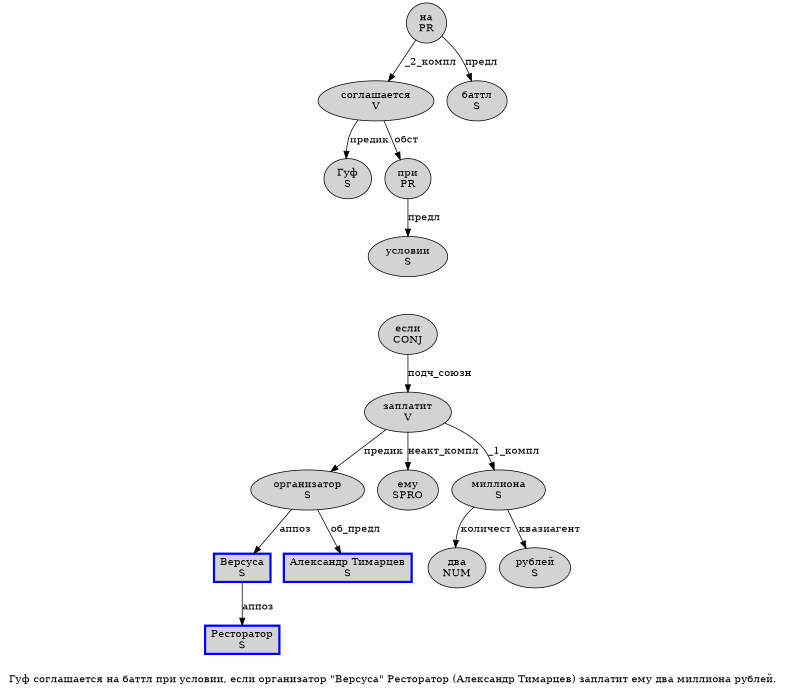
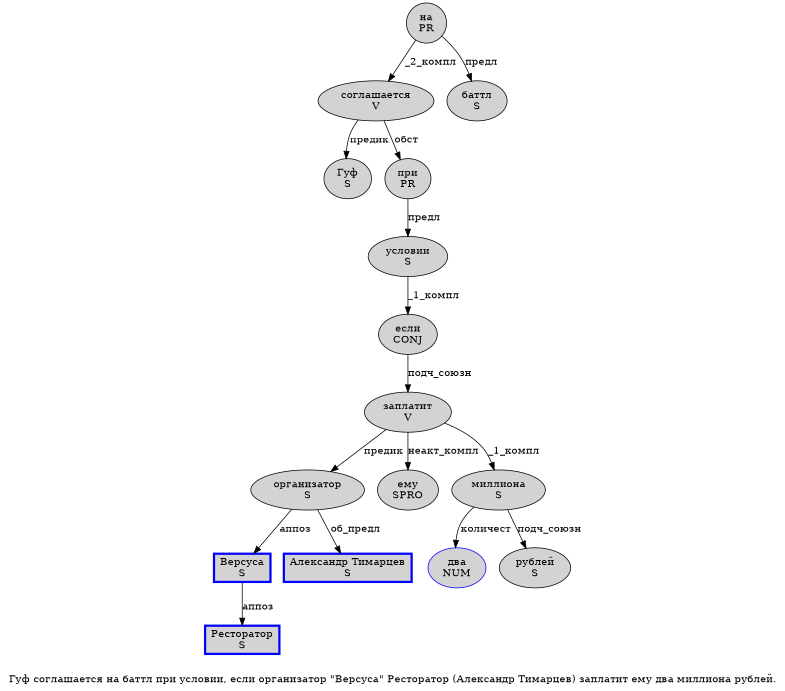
edge "условии S" -> "если CONJ": added, label "_1_компл"
edge "миллиона S" -> "рублей S": label "квазиагент" -> "подч_союзн"
node "два NUM": color black -> blue
